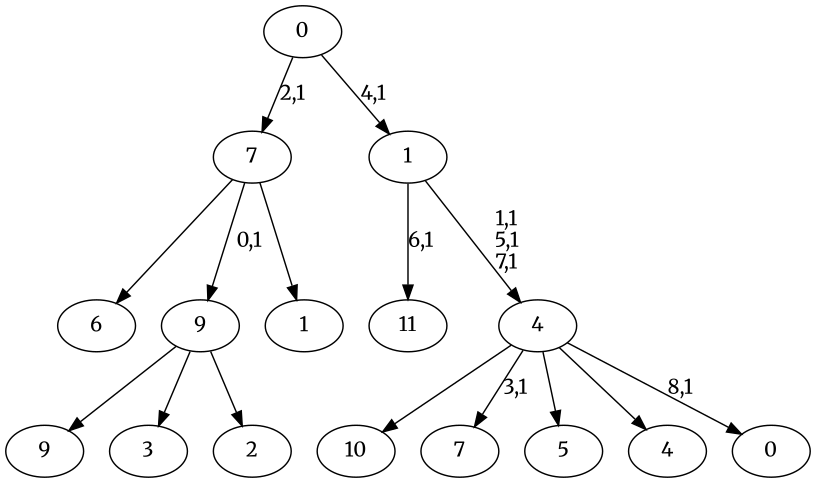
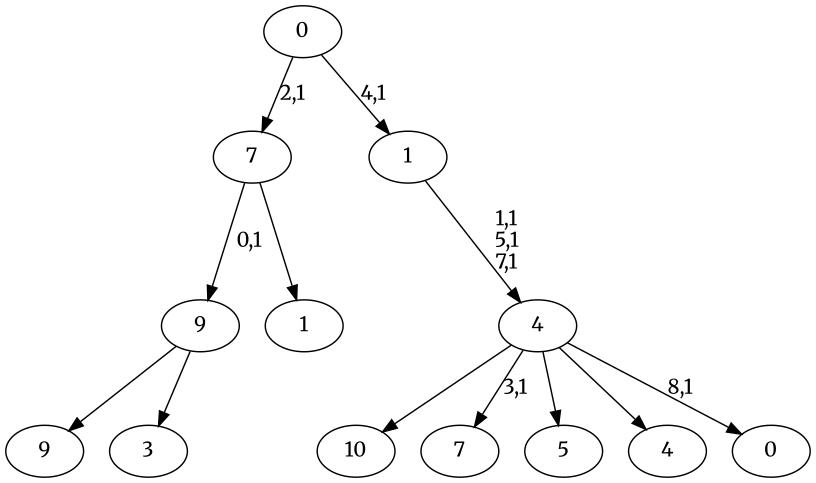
node "6": removed
node "11": removed
node "2": removed
